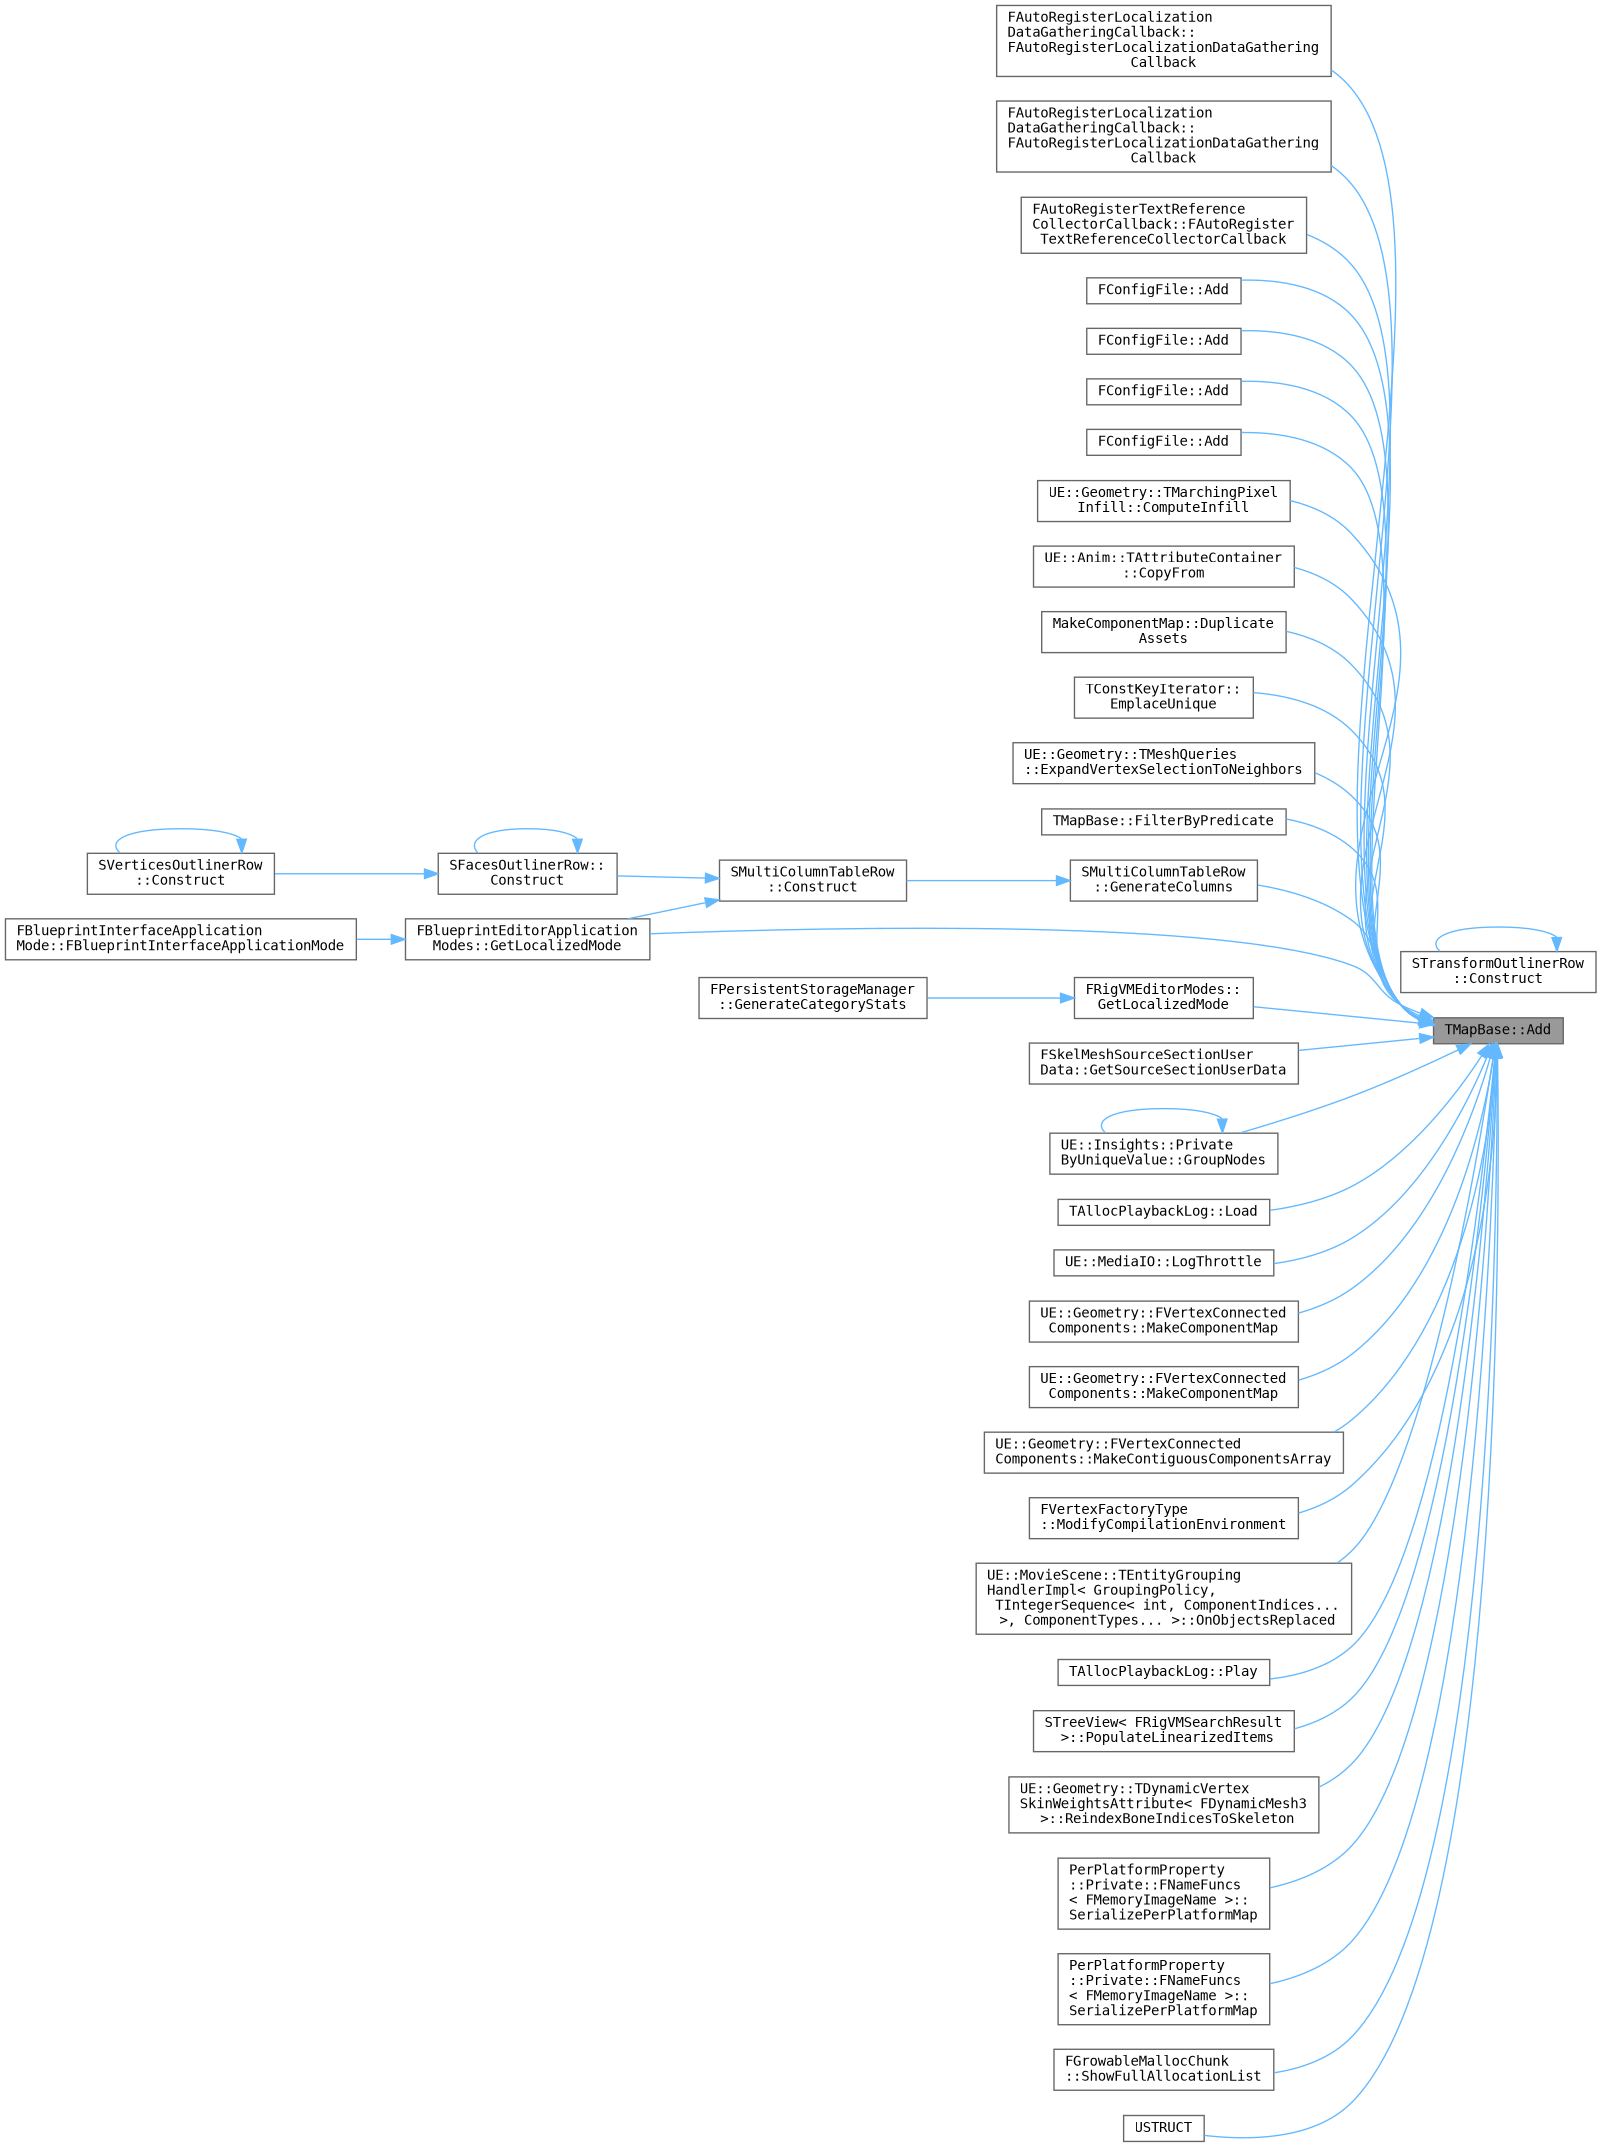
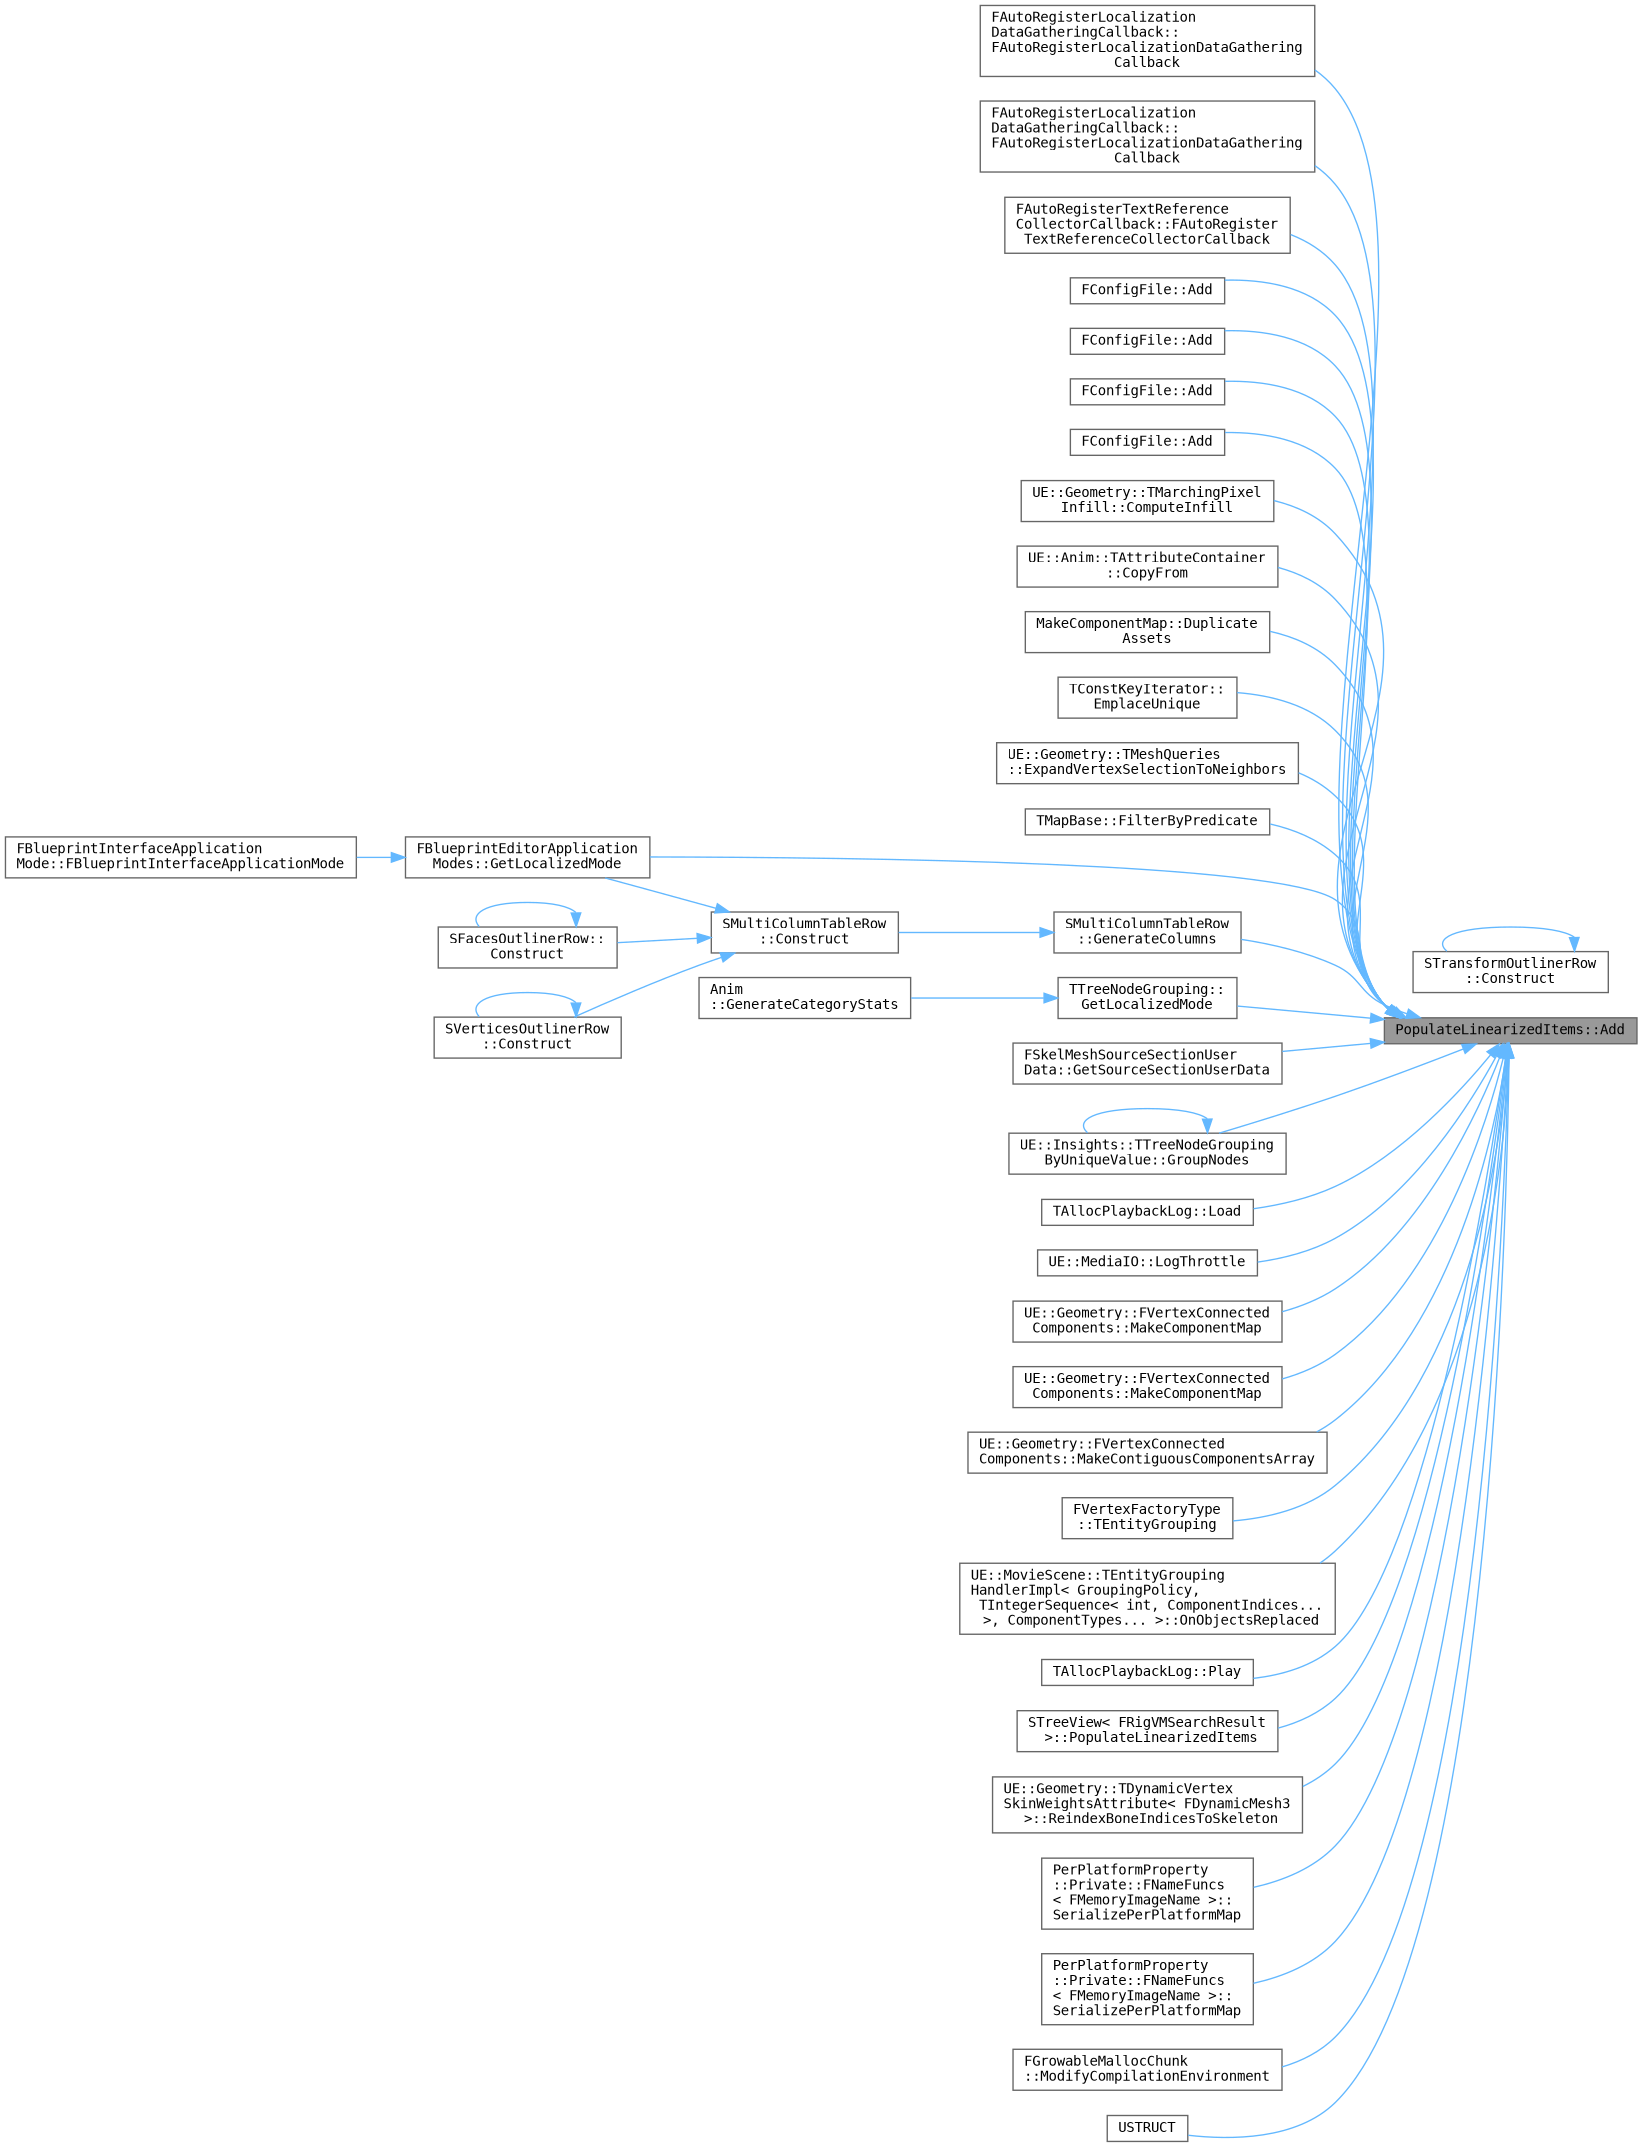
edge "SVerticesOutlinerRow ::Construct" -> "SFacesOutlinerRow:: Construct": now "SVerticesOutlinerRow ::Construct" -> "SMultiColumnTableRow ::Construct"
node "FPersistentStorageManager ::GenerateCategoryStats": label "FPersistentStorageManager ::GenerateCategoryStats" -> "Anim ::GenerateCategoryStats"
node "FRigVMEditorModes:: GetLocalizedMode": label "FRigVMEditorModes:: GetLocalizedMode" -> "TTreeNodeGrouping:: GetLocalizedMode"
node "TMapBase::Add": label "TMapBase::Add" -> "PopulateLinearizedItems::Add"
node "UE::Insights::Private ByUniqueValue::GroupNodes": label "UE::Insights::Private ByUniqueValue::GroupNodes" -> "UE::Insights::TTreeNodeGrouping ByUniqueValue::GroupNodes"
node "FVertexFactoryType ::ModifyCompilationEnvironment": label "FVertexFactoryType ::ModifyCompilationEnvironment" -> "FVertexFactoryType ::TEntityGrouping"
node "FGrowableMallocChunk ::ShowFullAllocationList": label "FGrowableMallocChunk ::ShowFullAllocationList" -> "FGrowableMallocChunk ::ModifyCompilationEnvironment"
